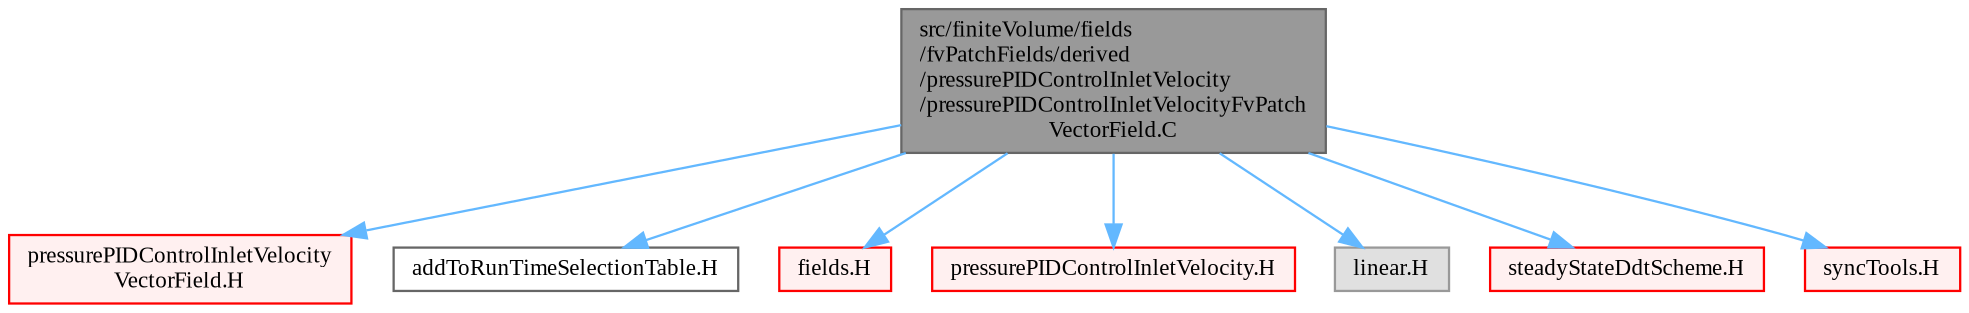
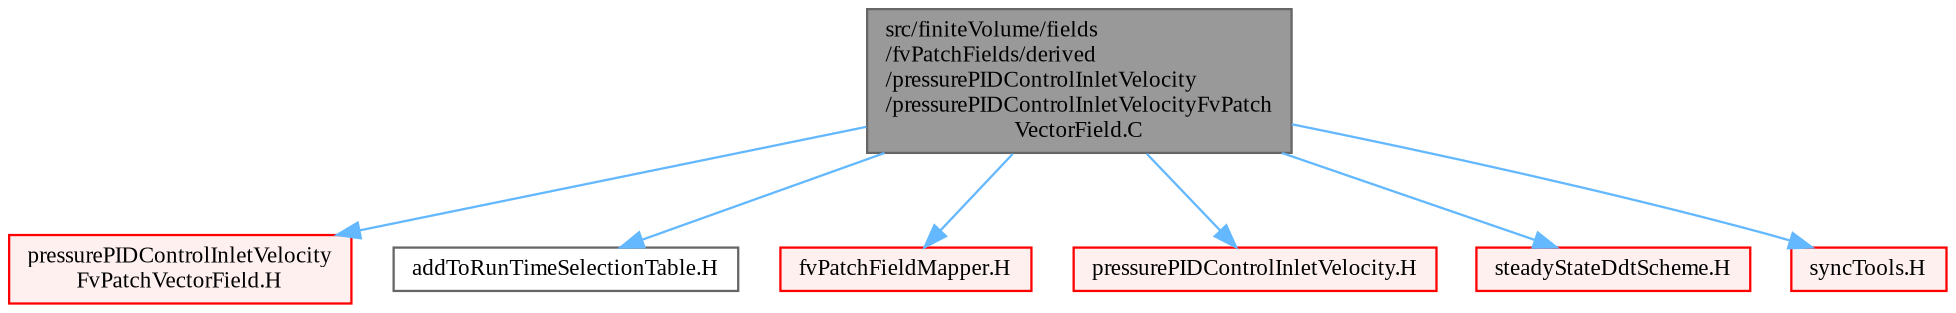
node "pressurePIDControlInletVelocity VectorField.H": label "pressurePIDControlInletVelocity VectorField.H" -> "pressurePIDControlInletVelocity FvPatchVectorField.H"
node "fields.H": label "fields.H" -> "fvPatchFieldMapper.H"
node "linear.H": removed
